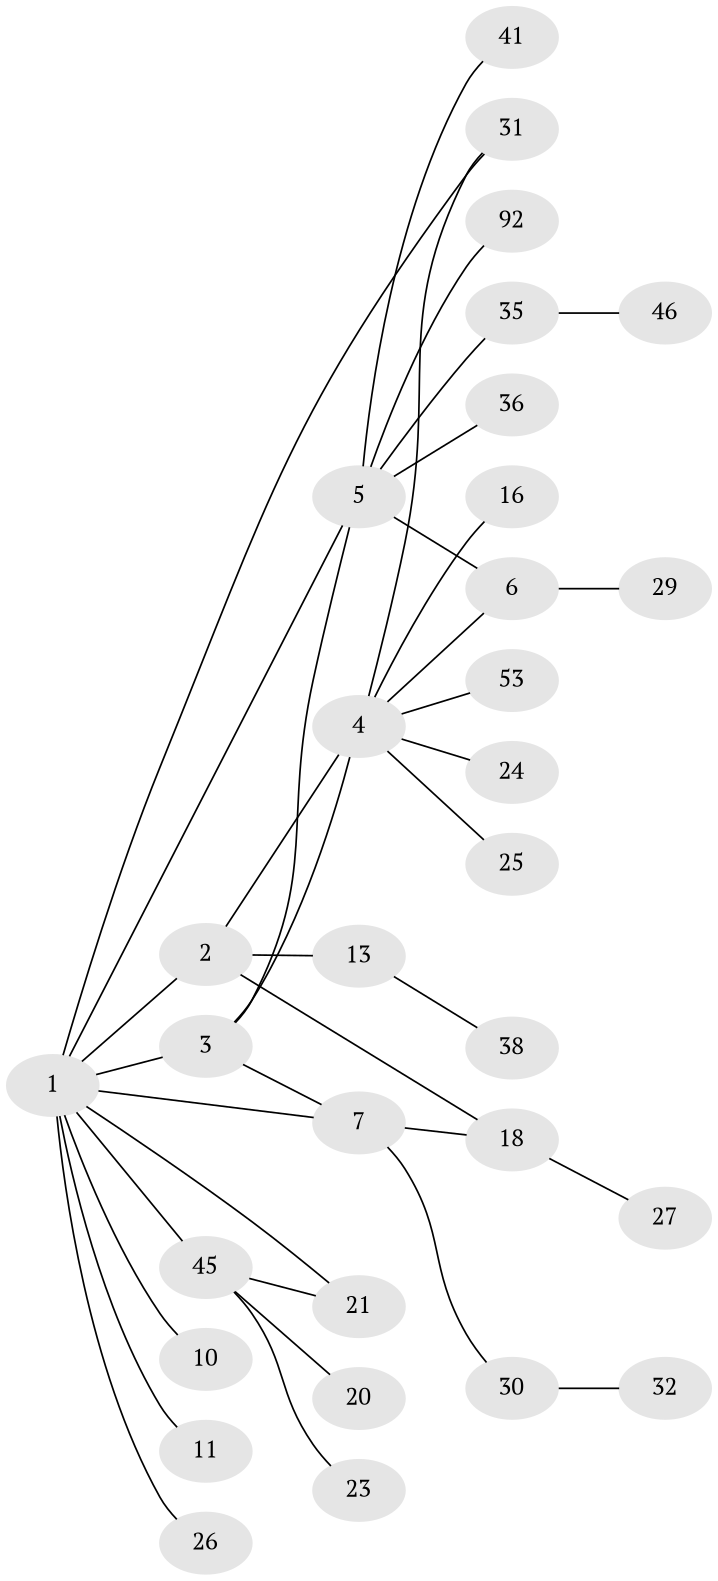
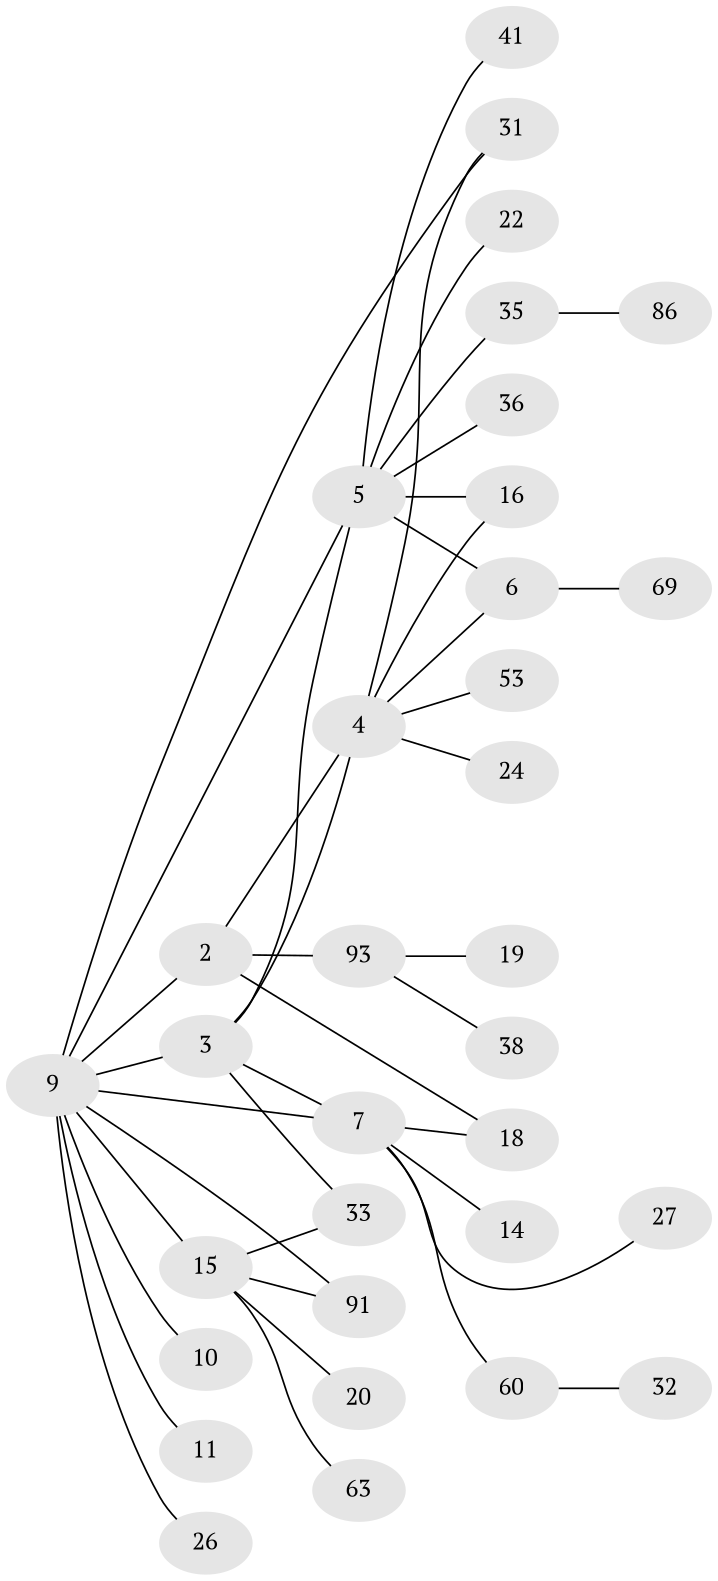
node "92": label "92" -> "22"
node "46": label "46" -> "86"
edge "5" -- "16": added
node "29": label "29" -> "69"
node "25": removed
node "13": label "13" -> "93"
node "19": added
node "1": label "1" -> "9"
edge "18" -- "27": now "7" -- "27"
node "33": added
node "14": added
node "45": label "45" -> "15"
node "21": label "21" -> "91"
node "30": label "30" -> "60"
node "23": label "23" -> "63"
